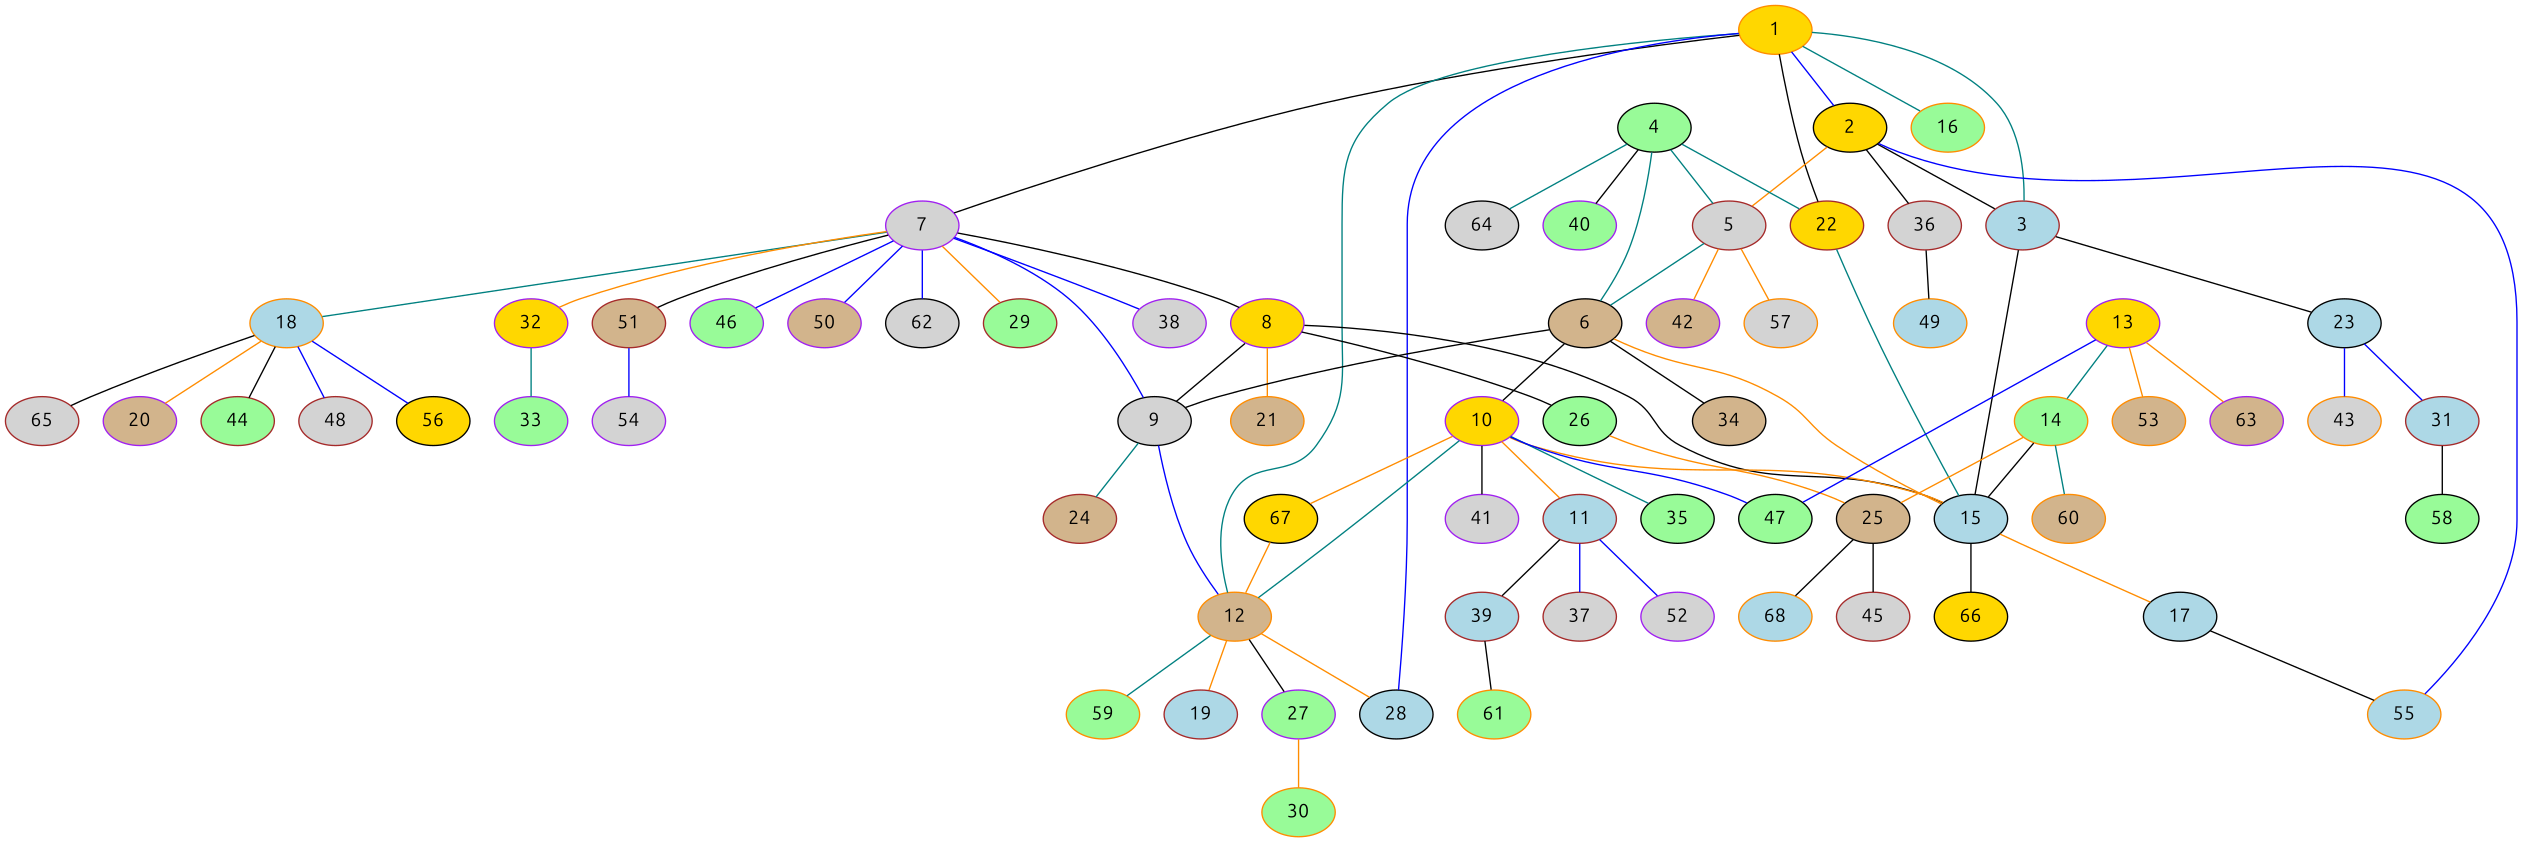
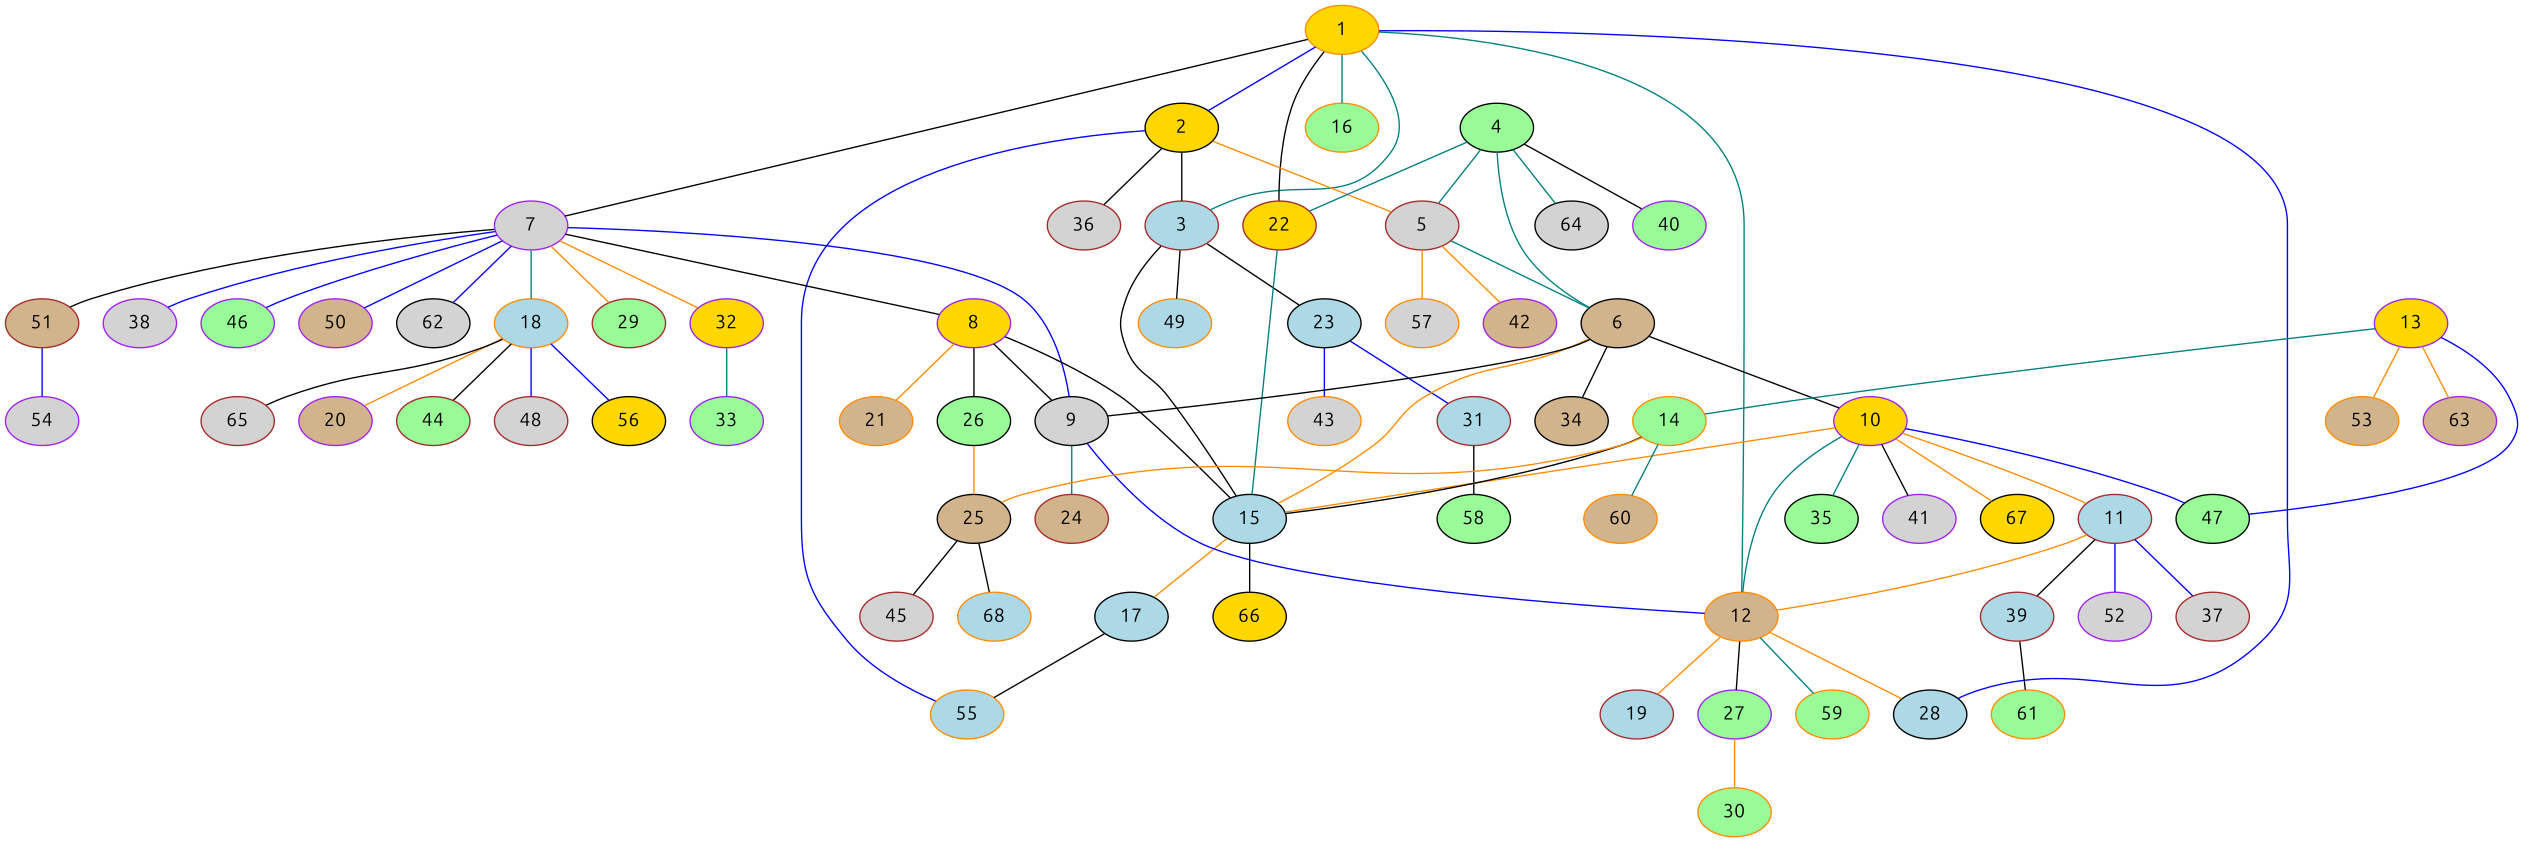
edge "36" -- "49": now "3" -- "49"
edge "67" -- "12": now "11" -- "12"
